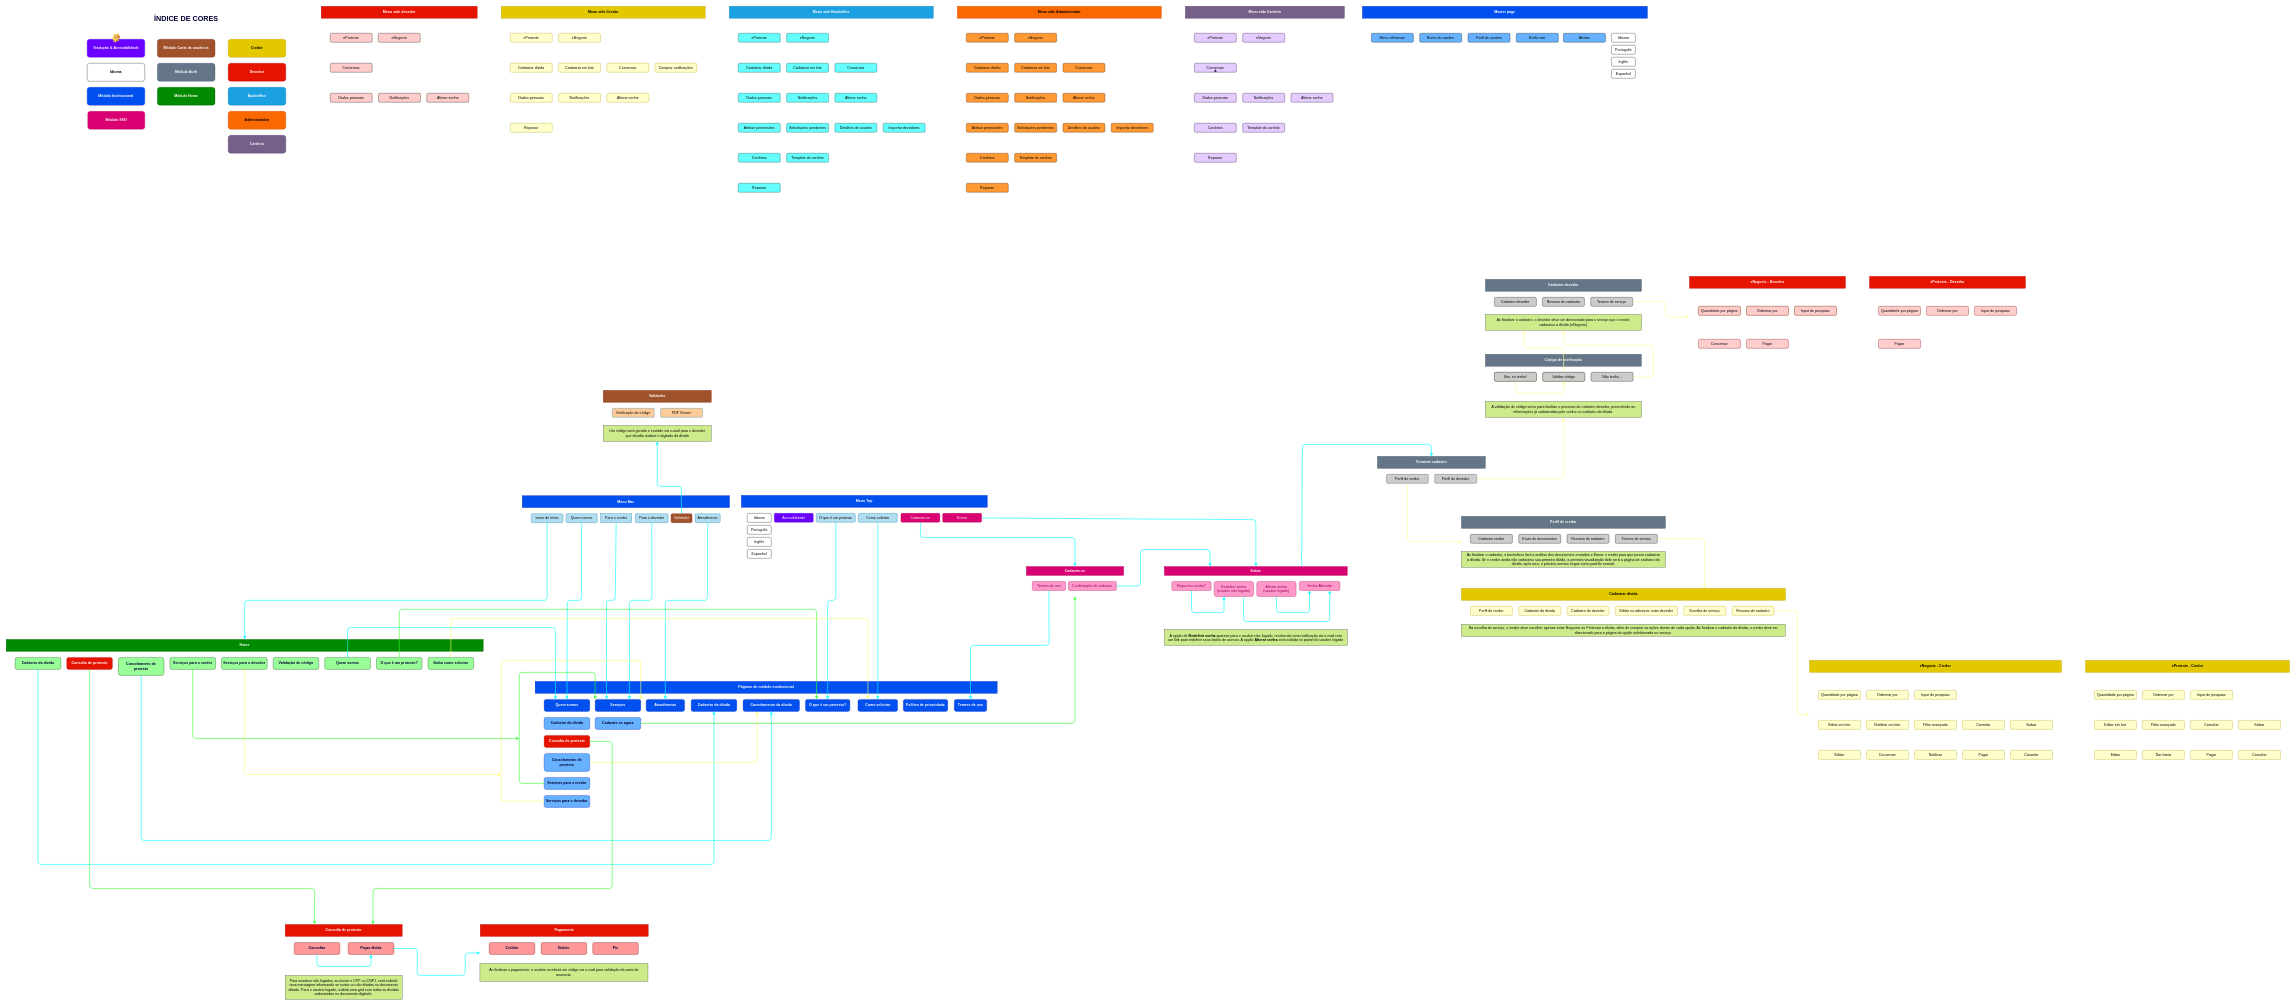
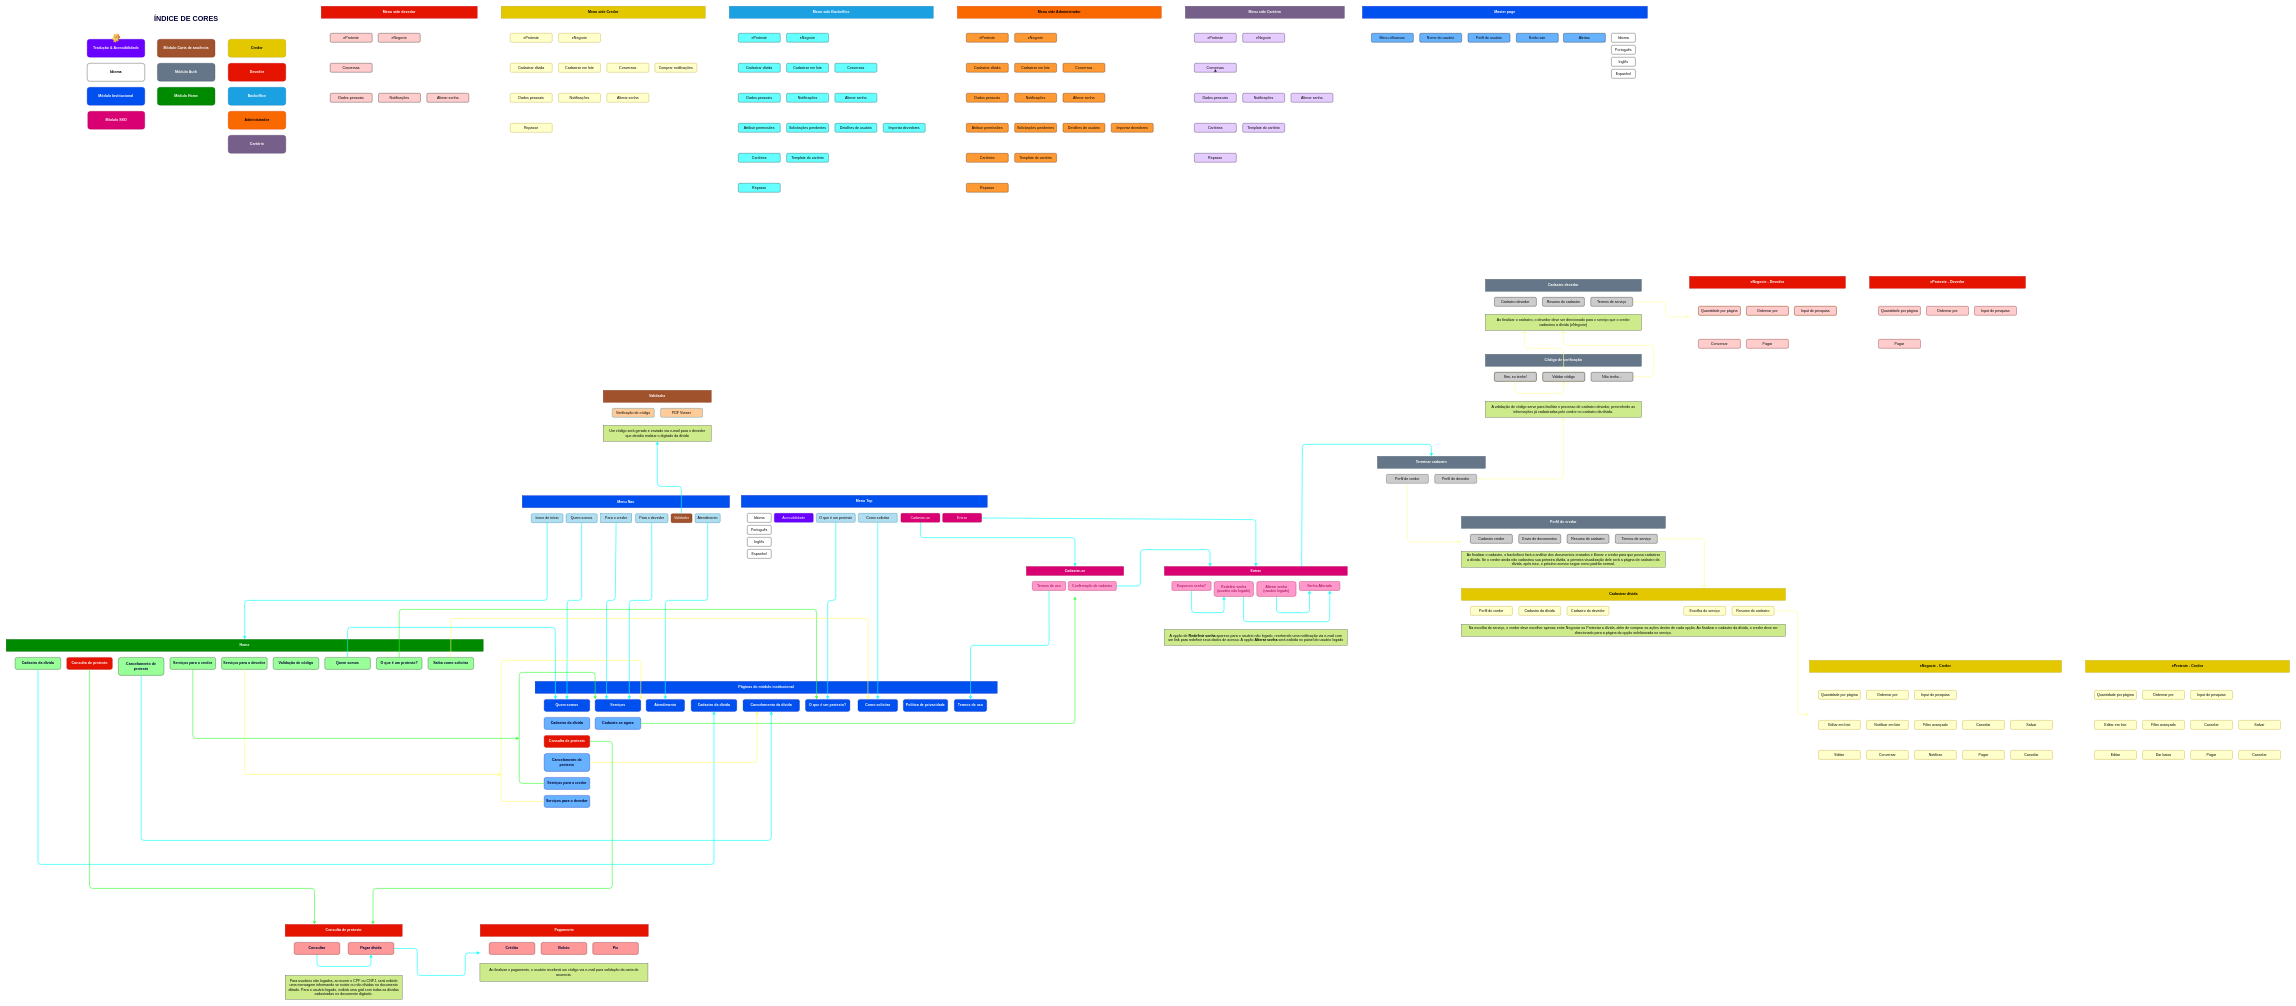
node "Editar ou adicionar outro devedor": removed
